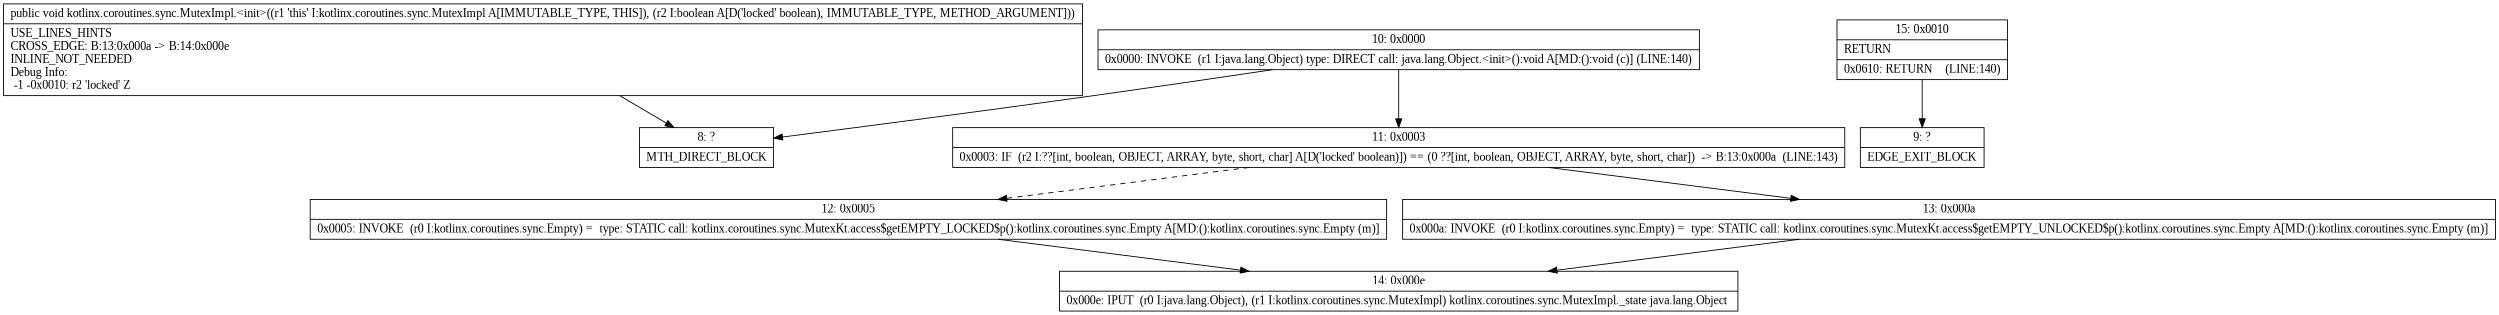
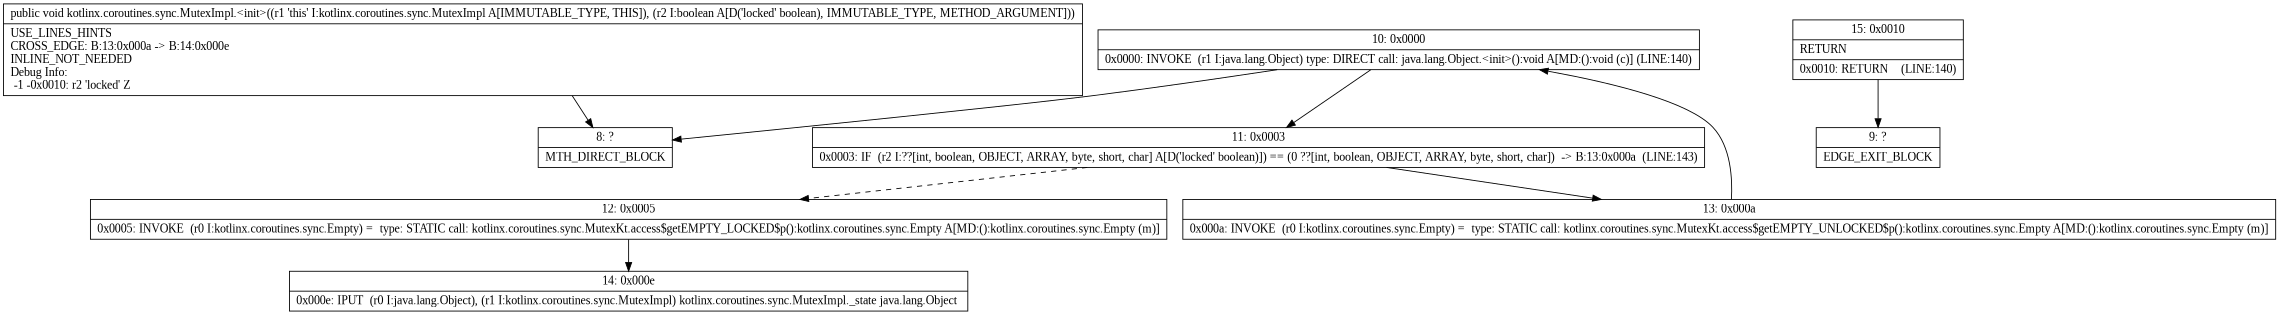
node "15: 0x0010": text "0x0610: RETURN    (LINE:140)" -> "0x0010: RETURN    (LINE:140)"
edge "13: 0x000a" -> "14: 0x000e": now "13: 0x000a" -> "10: 0x0000"
